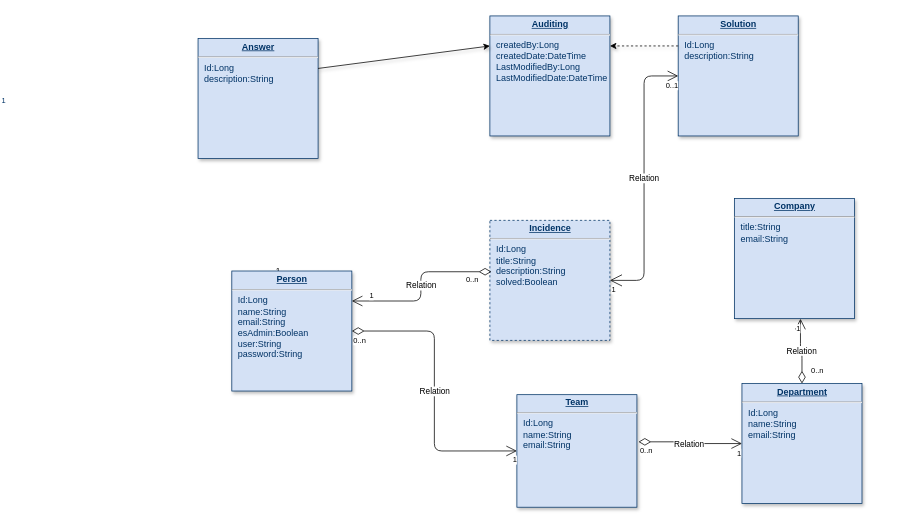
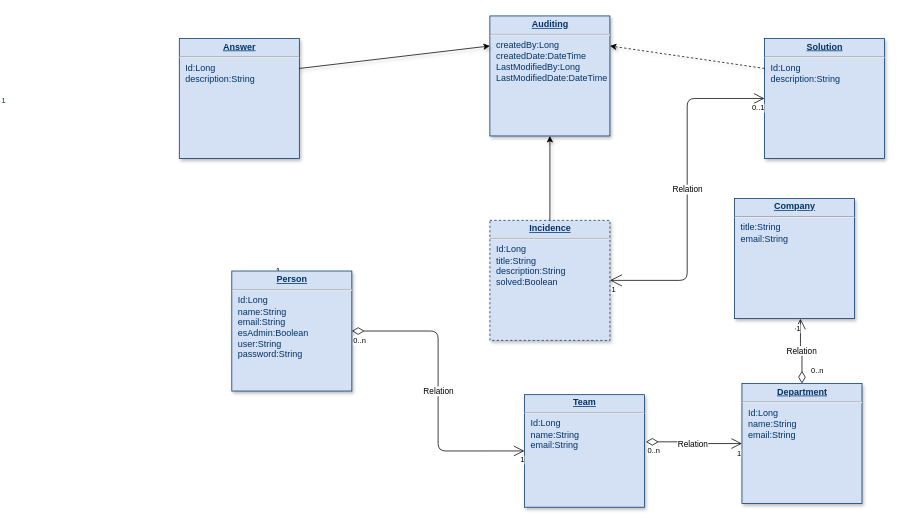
node "Solution Id:Long description:String": moved (738, 76) -> (824, 98)
node "Answer Id:Long description:String": moved (258, 98) -> (239, 98)
edge "Incidence Id:Long title:String description:String solved:Boolean" -> "Auditing createdBy:Long createdDate:DateTime LastModifiedBy:Long LastModifiedDate:DateTime": added
edge "Incidence Id:Long title:String description:String solved:Boolean" -- "Person Id:Long name:String email:String esAdmin:Boolean user:String password:String": removed, labels "0..n", "Relation", "1"
node "Team Id:Long name:String email:String": moved (577, 451) -> (584, 451)
